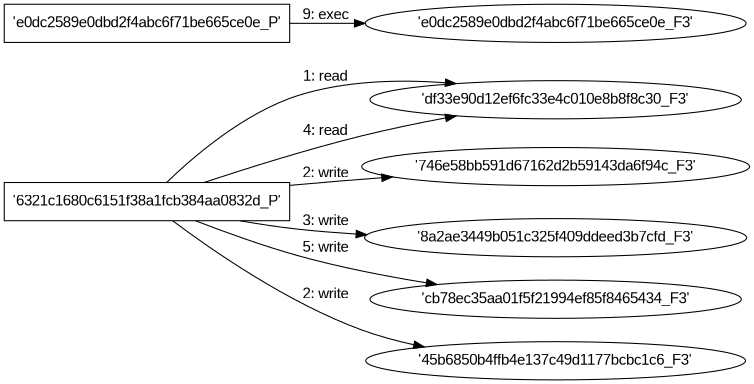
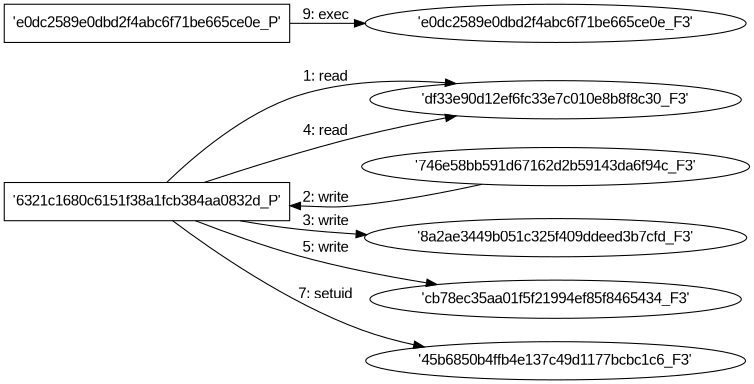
node "'df33e90d12ef6fc33e4c010e8b8f8c30_F3'": label "'df33e90d12ef6fc33e4c010e8b8f8c30_F3'" -> "'df33e90d12ef6fc33e7c010e8b8f8c30_F3'"
edge "'6321c1680c6151f38a1fcb384aa0832d_P'" -> "'746e58bb591d67162d2b59143da6f94c_F3'": reversed
edge "'6321c1680c6151f38a1fcb384aa0832d_P'" -> "'45b6850b4ffb4e137c49d1177bcbc1c6_F3'": label "2: write" -> "7: setuid"
